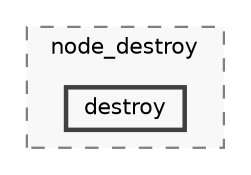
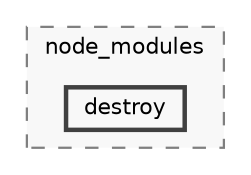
cluster "node_destroy": label "node_destroy" -> "node_modules"
